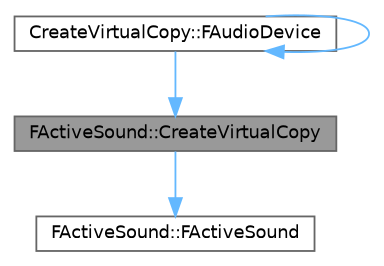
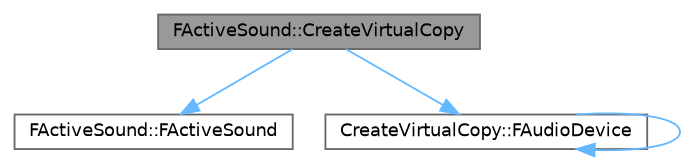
edge "CreateVirtualCopy::FAudioDevice" -> "FActiveSound::CreateVirtualCopy": reversed
